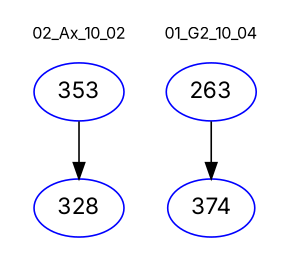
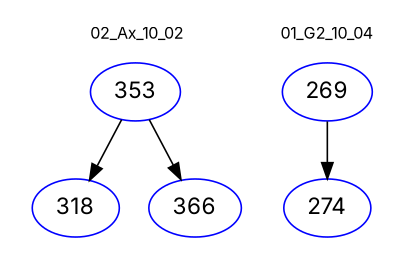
node "263": label "263" -> "269"
node "328": label "328" -> "318"
node "366": added
node "374": label "374" -> "274"
